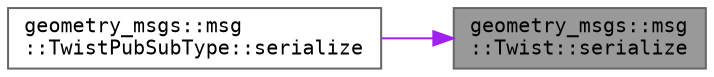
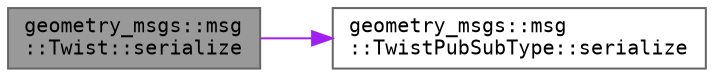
edge "geometry_msgs::msg ::TwistPubSubType::serialize" -> "geometry_msgs::msg ::Twist::serialize": reversed
